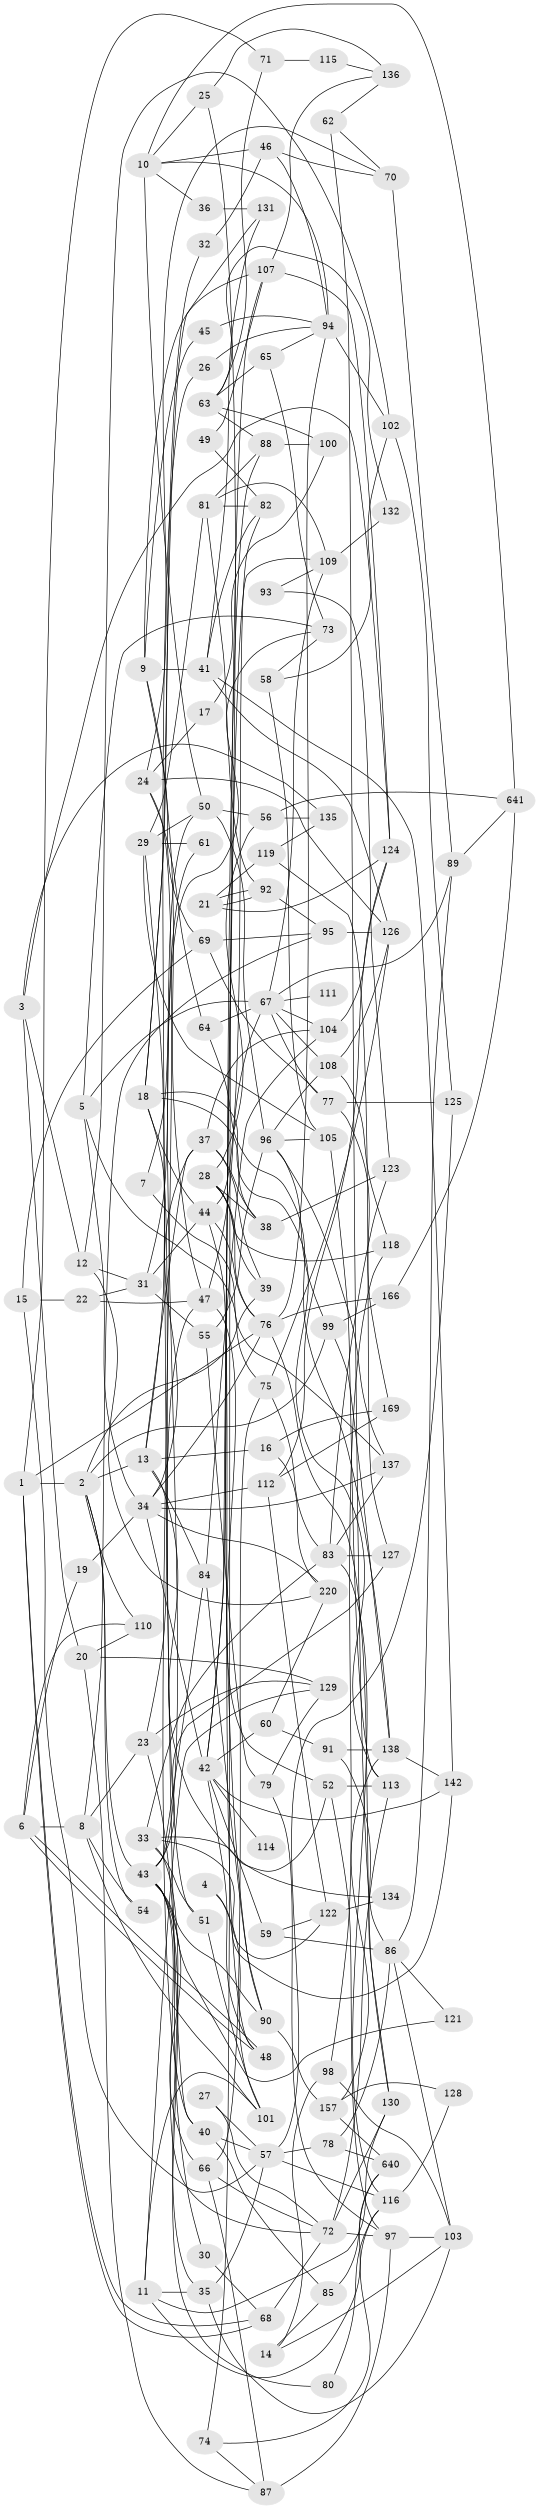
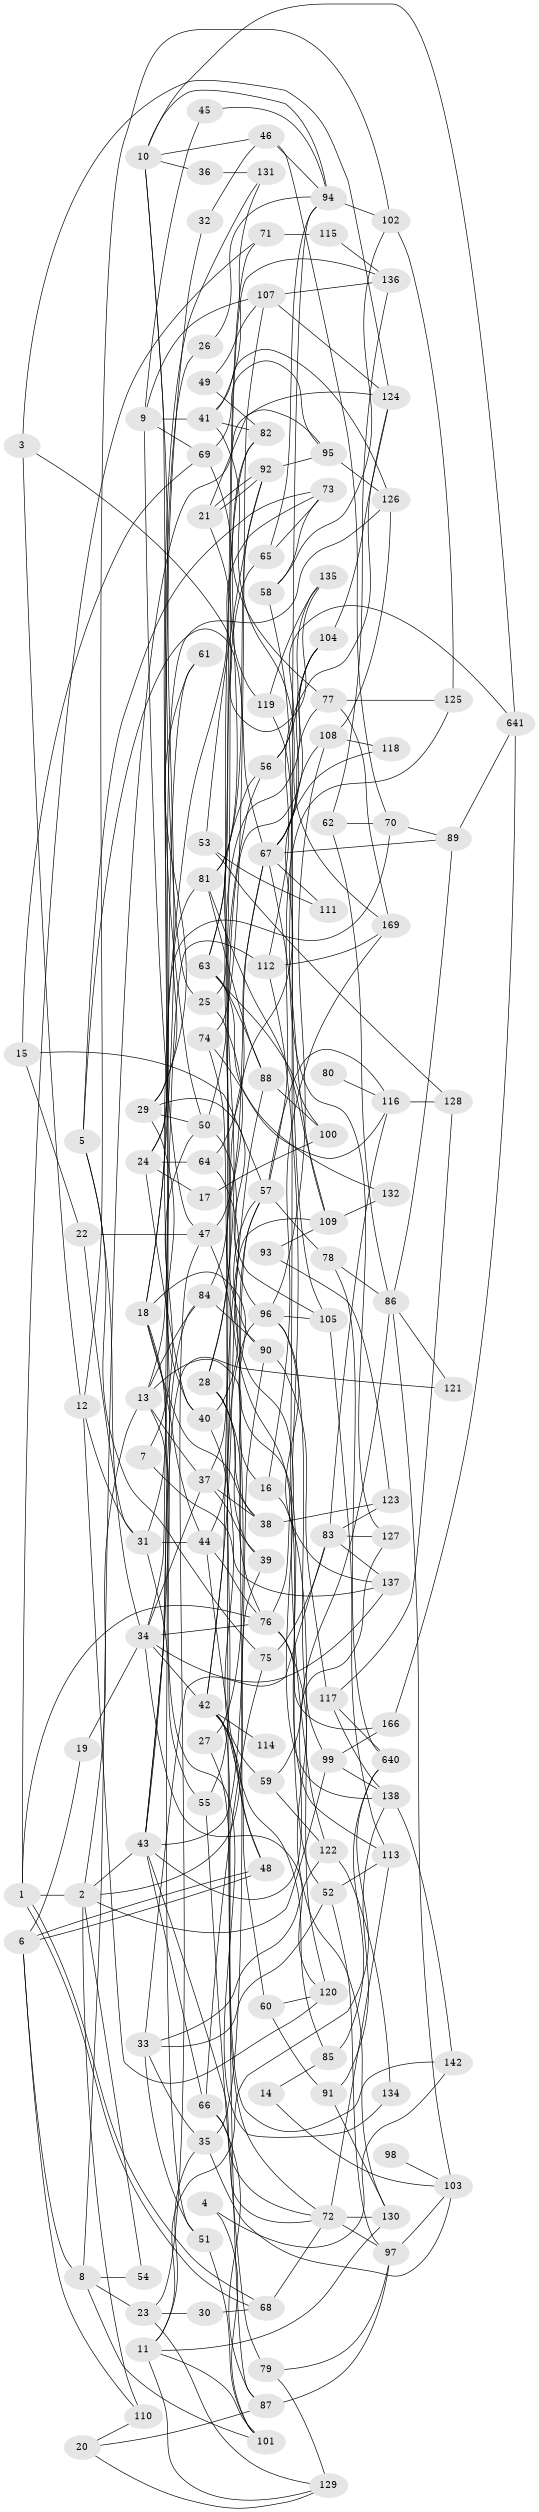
node "53": added
edge "41" -- "142": now "41" -- "169"
edge "126" -- "75": removed
edge "3" -- "20": removed
node "220": label "220" -> "120"
edge "118" -- "98": removed
node "157": label "157" -> "117"
edge "98" -- "14": removed
edge "43" -- "80": removed
